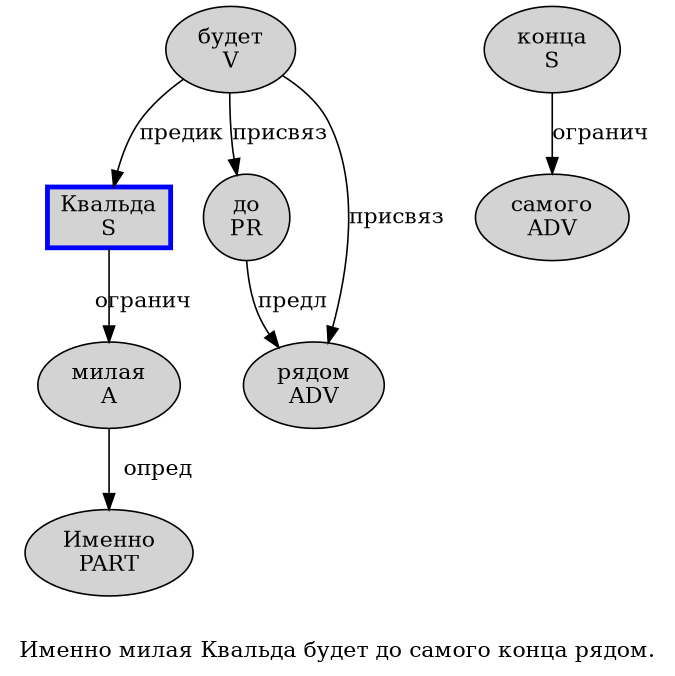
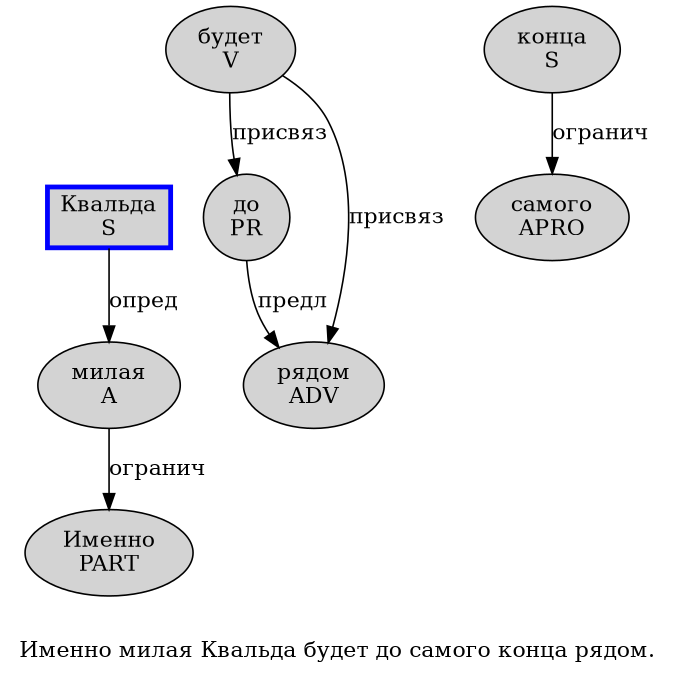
edge "будет V" -> "Квальда S": removed, label "предик"
node "самого ADV": label "самого ADV" -> "самого APRO"
edge "Квальда S" -> "милая A": label "огранич" -> "опред"
edge "милая A" -> "Именно PART": label "опред" -> "огранич"
